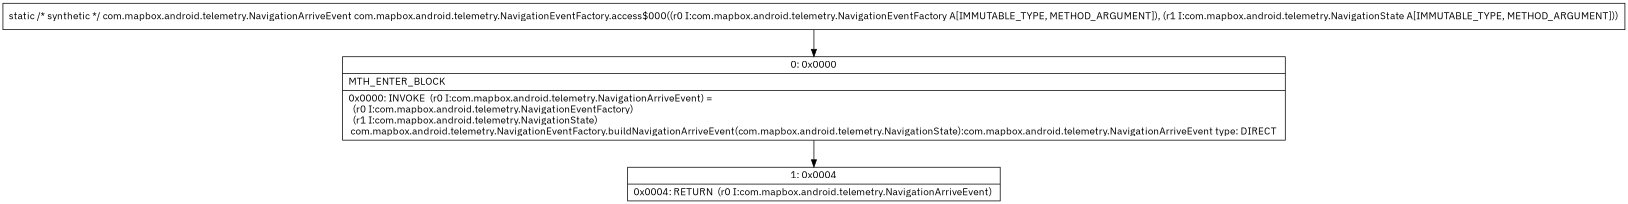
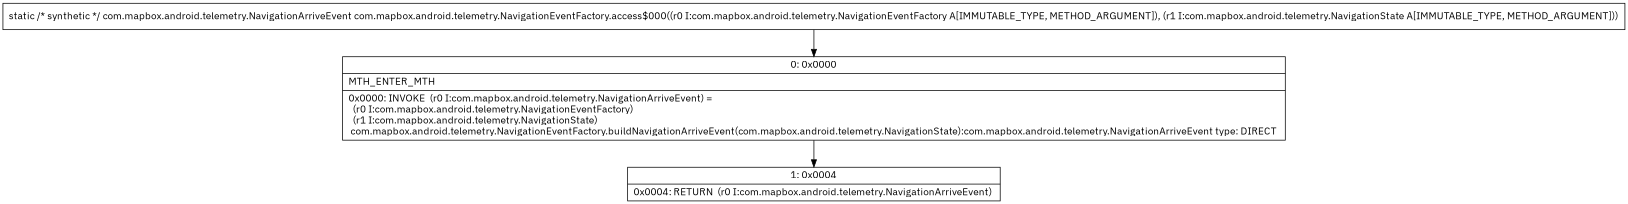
node "0: 0x0000": text "MTH_ENTER_BLOCK" -> "MTH_ENTER_MTH"
